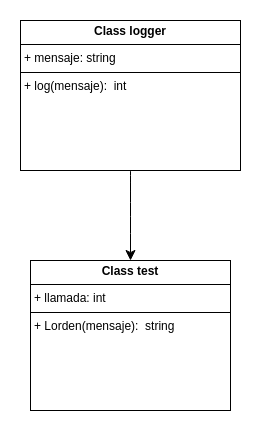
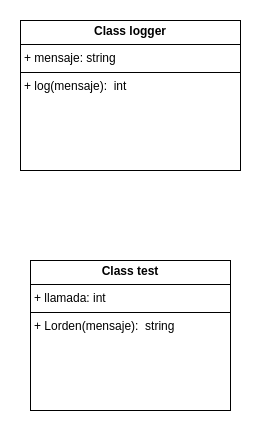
edge "Class logger + mensaje: string + log(mensaje): int" -> "Class test + llamada: int + Lorden(mensaje): string": removed
